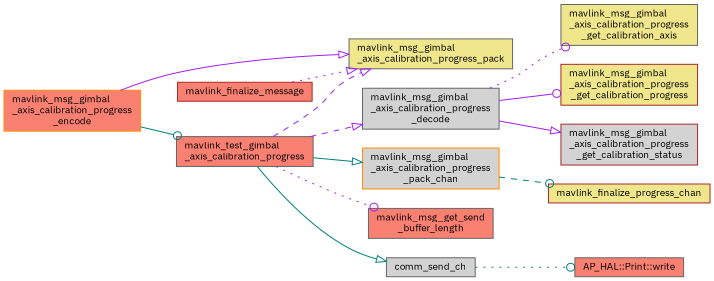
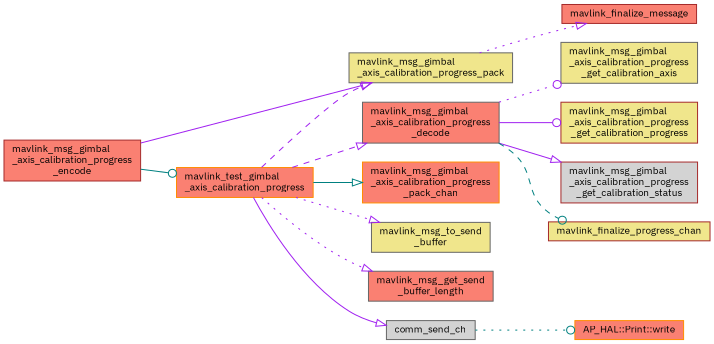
edge "mavlink_finalize_message" -> "mavlink_msg_gimbal _axis_calibration_progress_pack": reversed
node "mavlink_msg_gimbal _axis_calibration_progress _decode": fillcolor lightgrey -> salmon
node "mavlink_msg_gimbal _axis_calibration_progress _encode": color darkorange -> brown
node "mavlink_test_gimbal _axis_calibration_progress": color gray40 -> darkorange
node "mavlink_msg_gimbal _axis_calibration_progress _pack_chan": fillcolor lightgrey -> salmon
edge "mavlink_msg_gimbal _axis_calibration_progress _pack_chan" -> "mavlink_finalize_progress_chan": now "mavlink_msg_gimbal _axis_calibration_progress _decode" -> "mavlink_finalize_progress_chan"
edge "mavlink_test_gimbal _axis_calibration_progress" -> "mavlink_msg_get_send _buffer_length": arrowhead odot -> onormal
edge "mavlink_test_gimbal _axis_calibration_progress" -> "comm_send_ch": color teal -> purple
node "mavlink_msg_to_send _buffer": added
node "AP_HAL::Print::write": color gray40 -> darkorange
